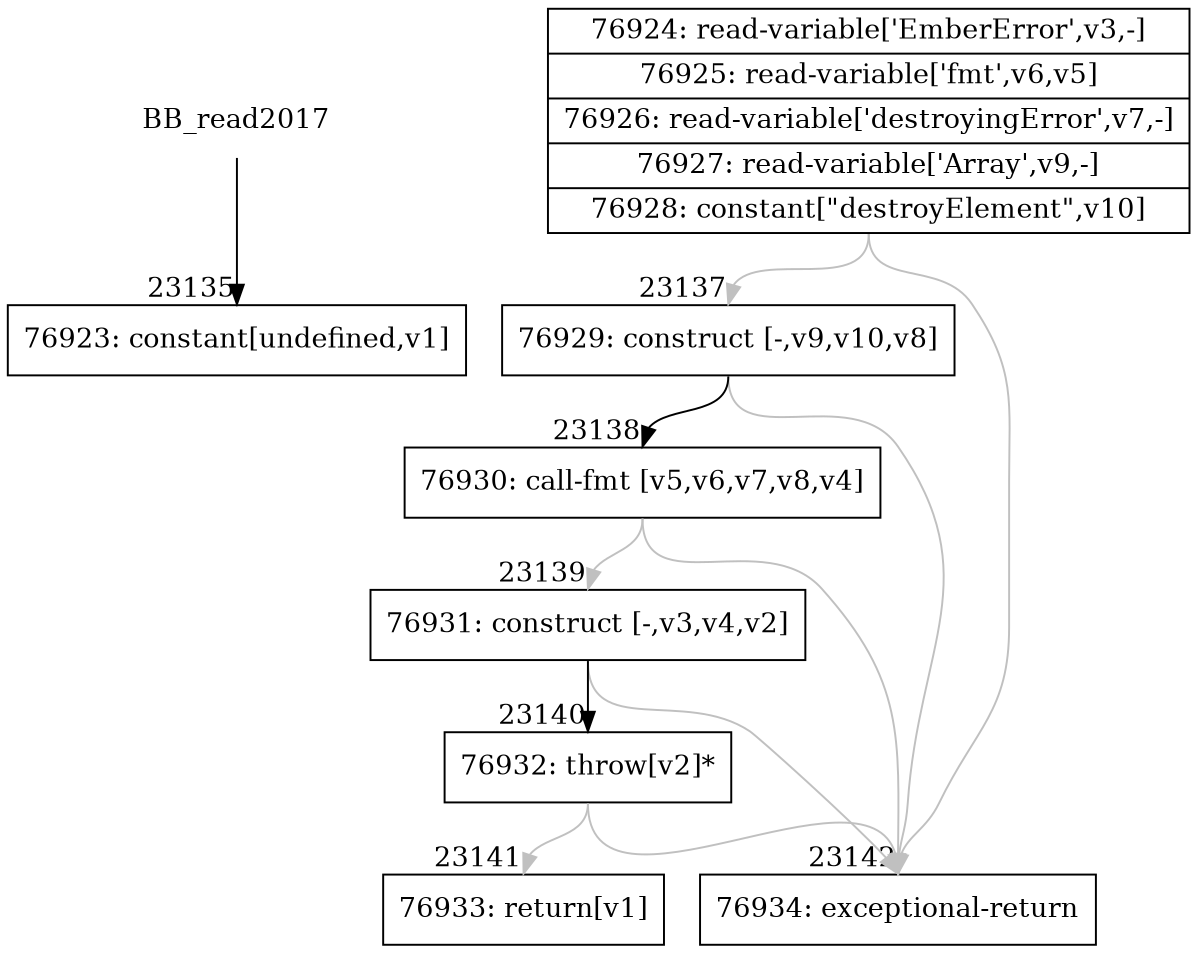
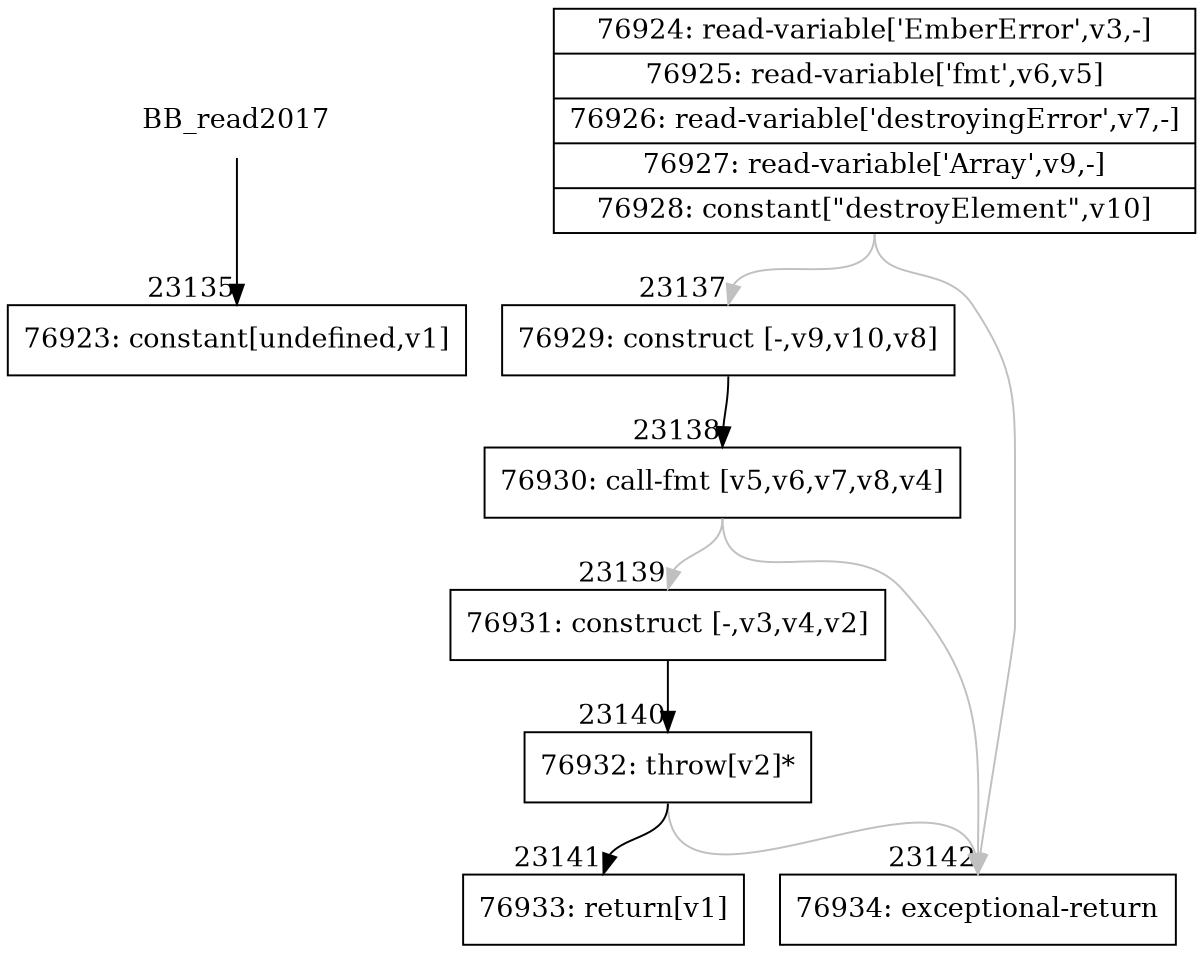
edge "76929: construct [-,v9,v10,v8]" -> "76934: exceptional-return": removed
edge "76931: construct [-,v3,v4,v2]" -> "76934: exceptional-return": removed
edge "76932: throw[v2]*" -> "76933: return[v1]": color gray -> black
